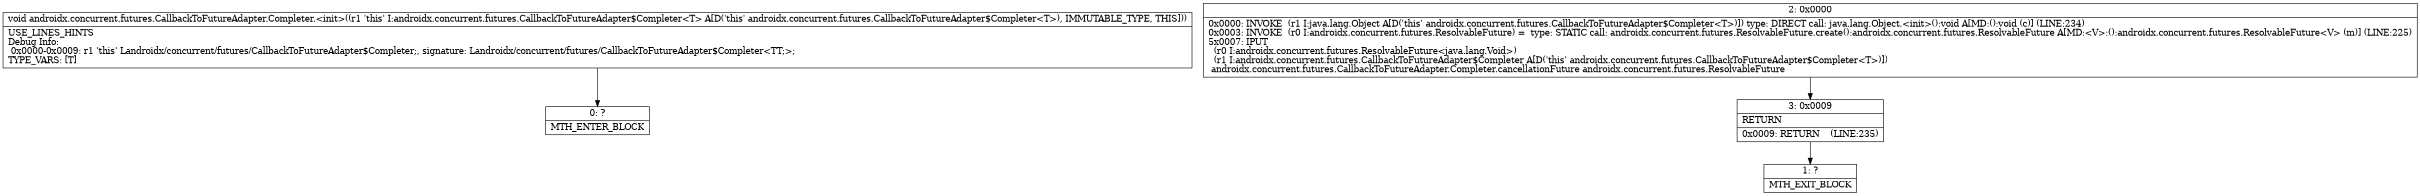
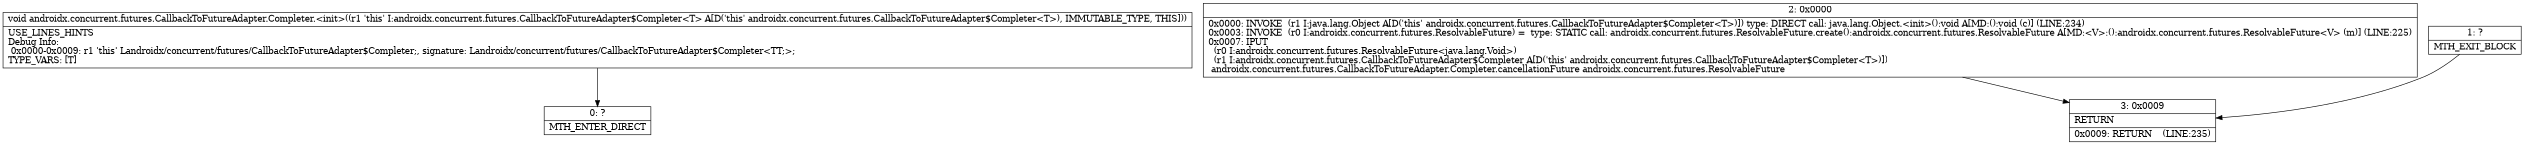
node "2: 0x0000": text "5x0007: IPUT" -> "0x0007: IPUT"
node "0: ?": text "MTH_ENTER_BLOCK" -> "MTH_ENTER_DIRECT"
edge "3: 0x0009" -> "1: ?": reversed
